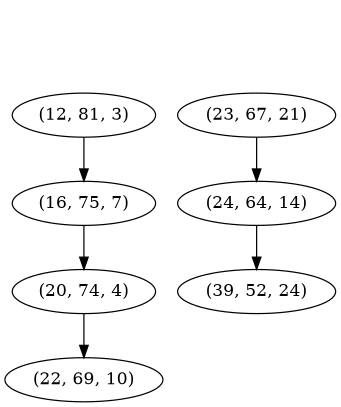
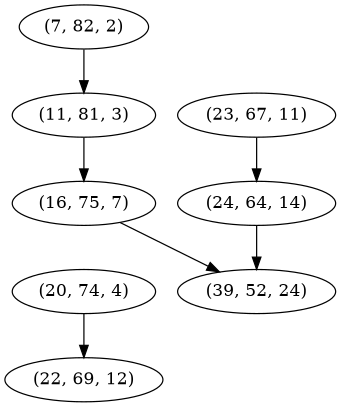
node "(7, 82, 2)": added
node "(12, 81, 3)": label "(12, 81, 3)" -> "(11, 81, 3)"
node "(23, 67, 21)": label "(23, 67, 21)" -> "(23, 67, 11)"
edge "(16, 75, 7)" -> "(20, 74, 4)": now "(16, 75, 7)" -> "(39, 52, 24)"
node "(22, 69, 10)": label "(22, 69, 10)" -> "(22, 69, 12)"
